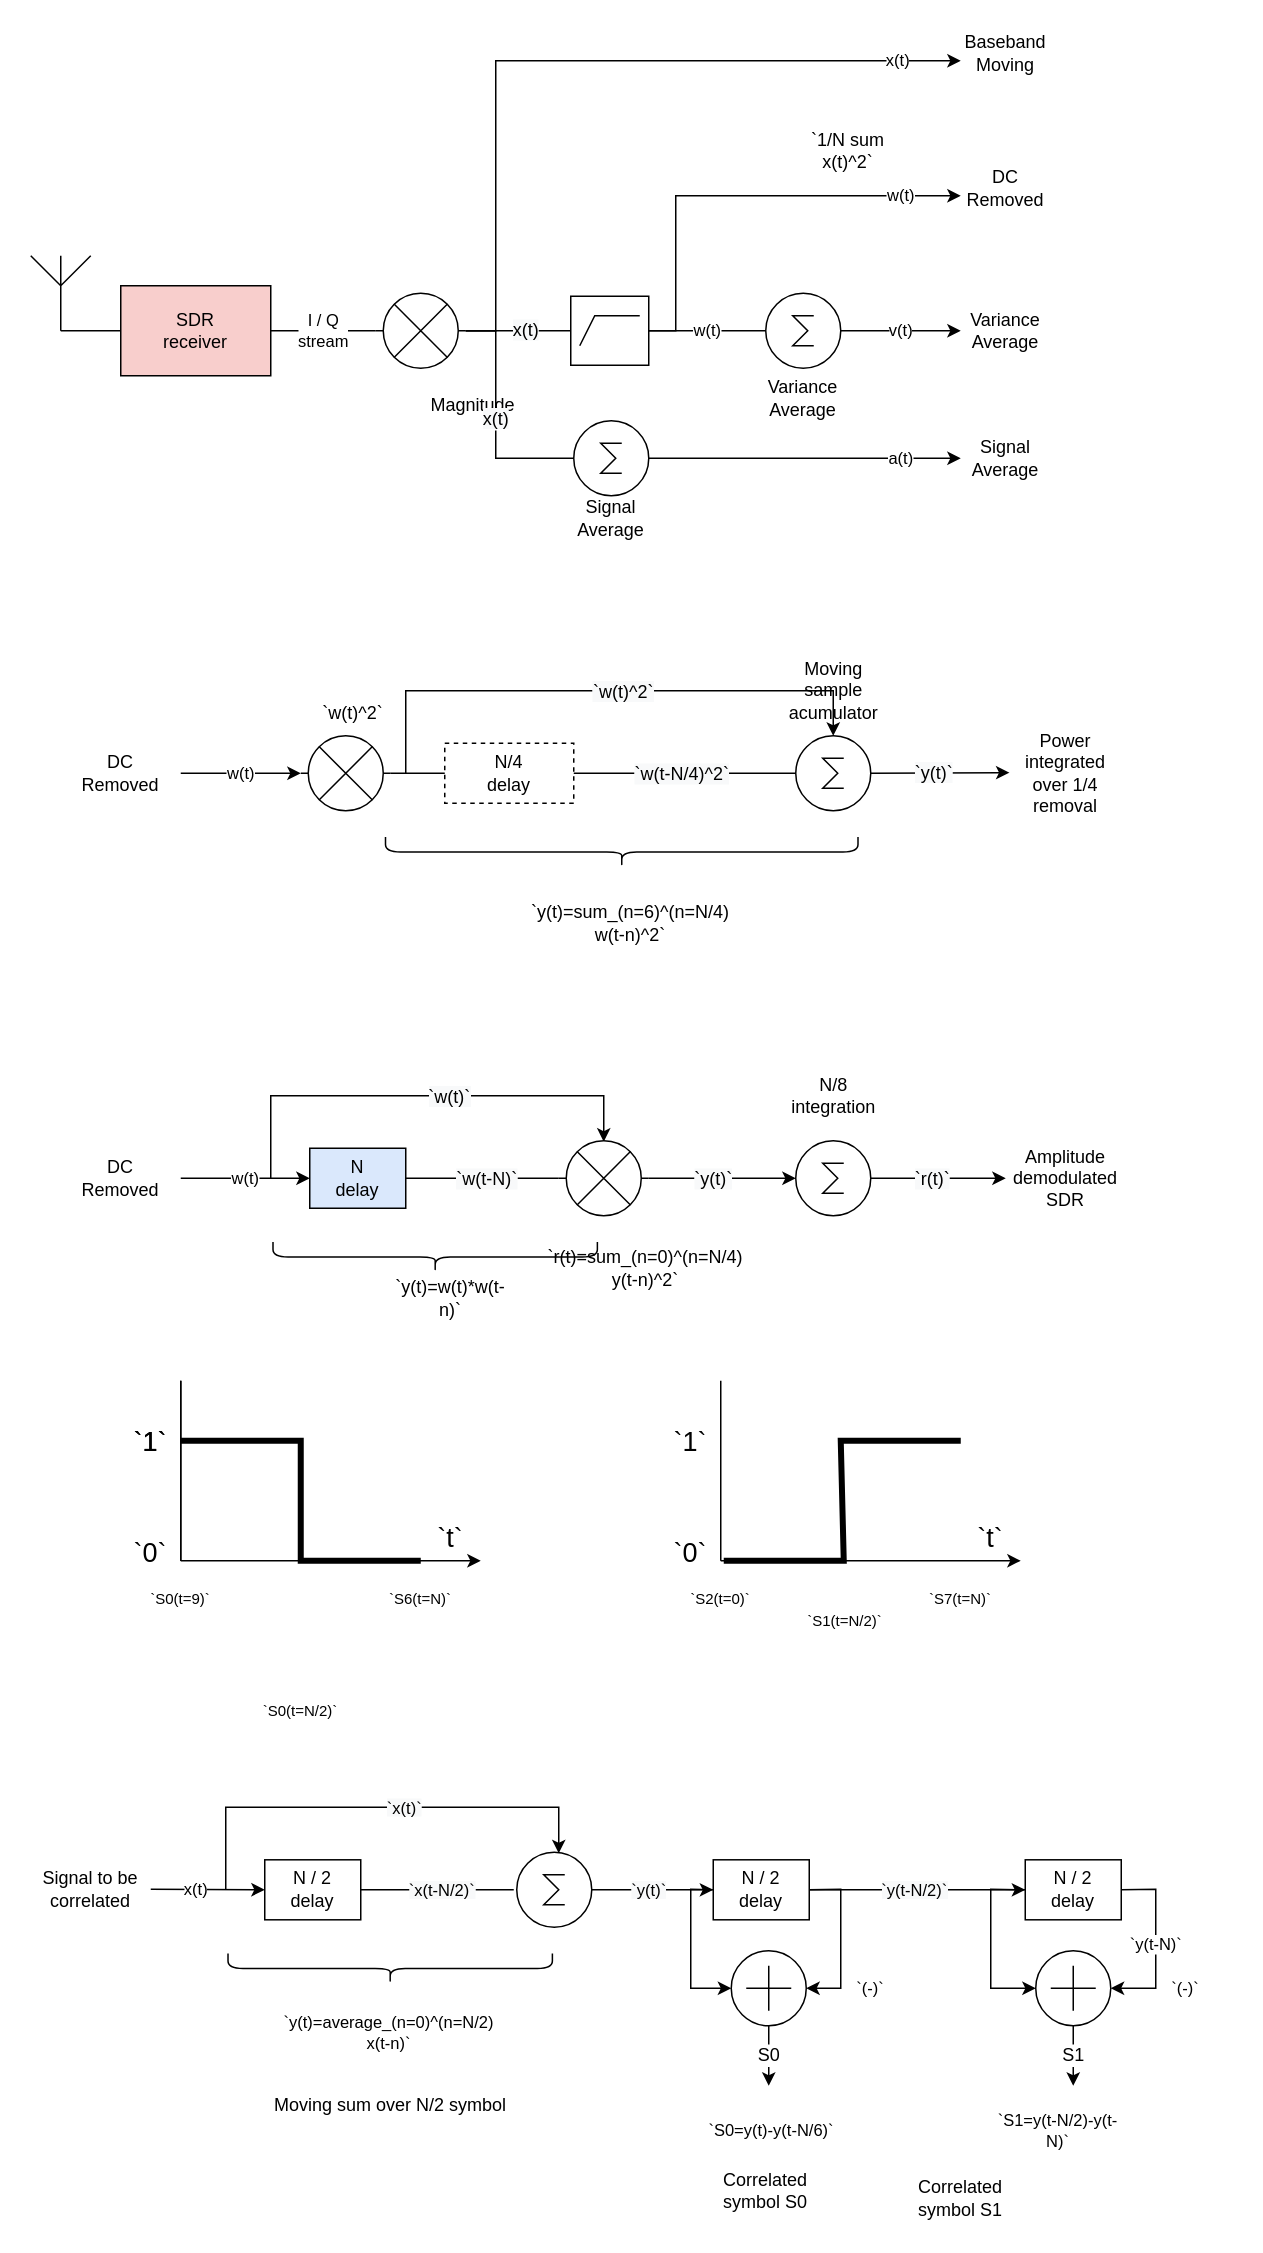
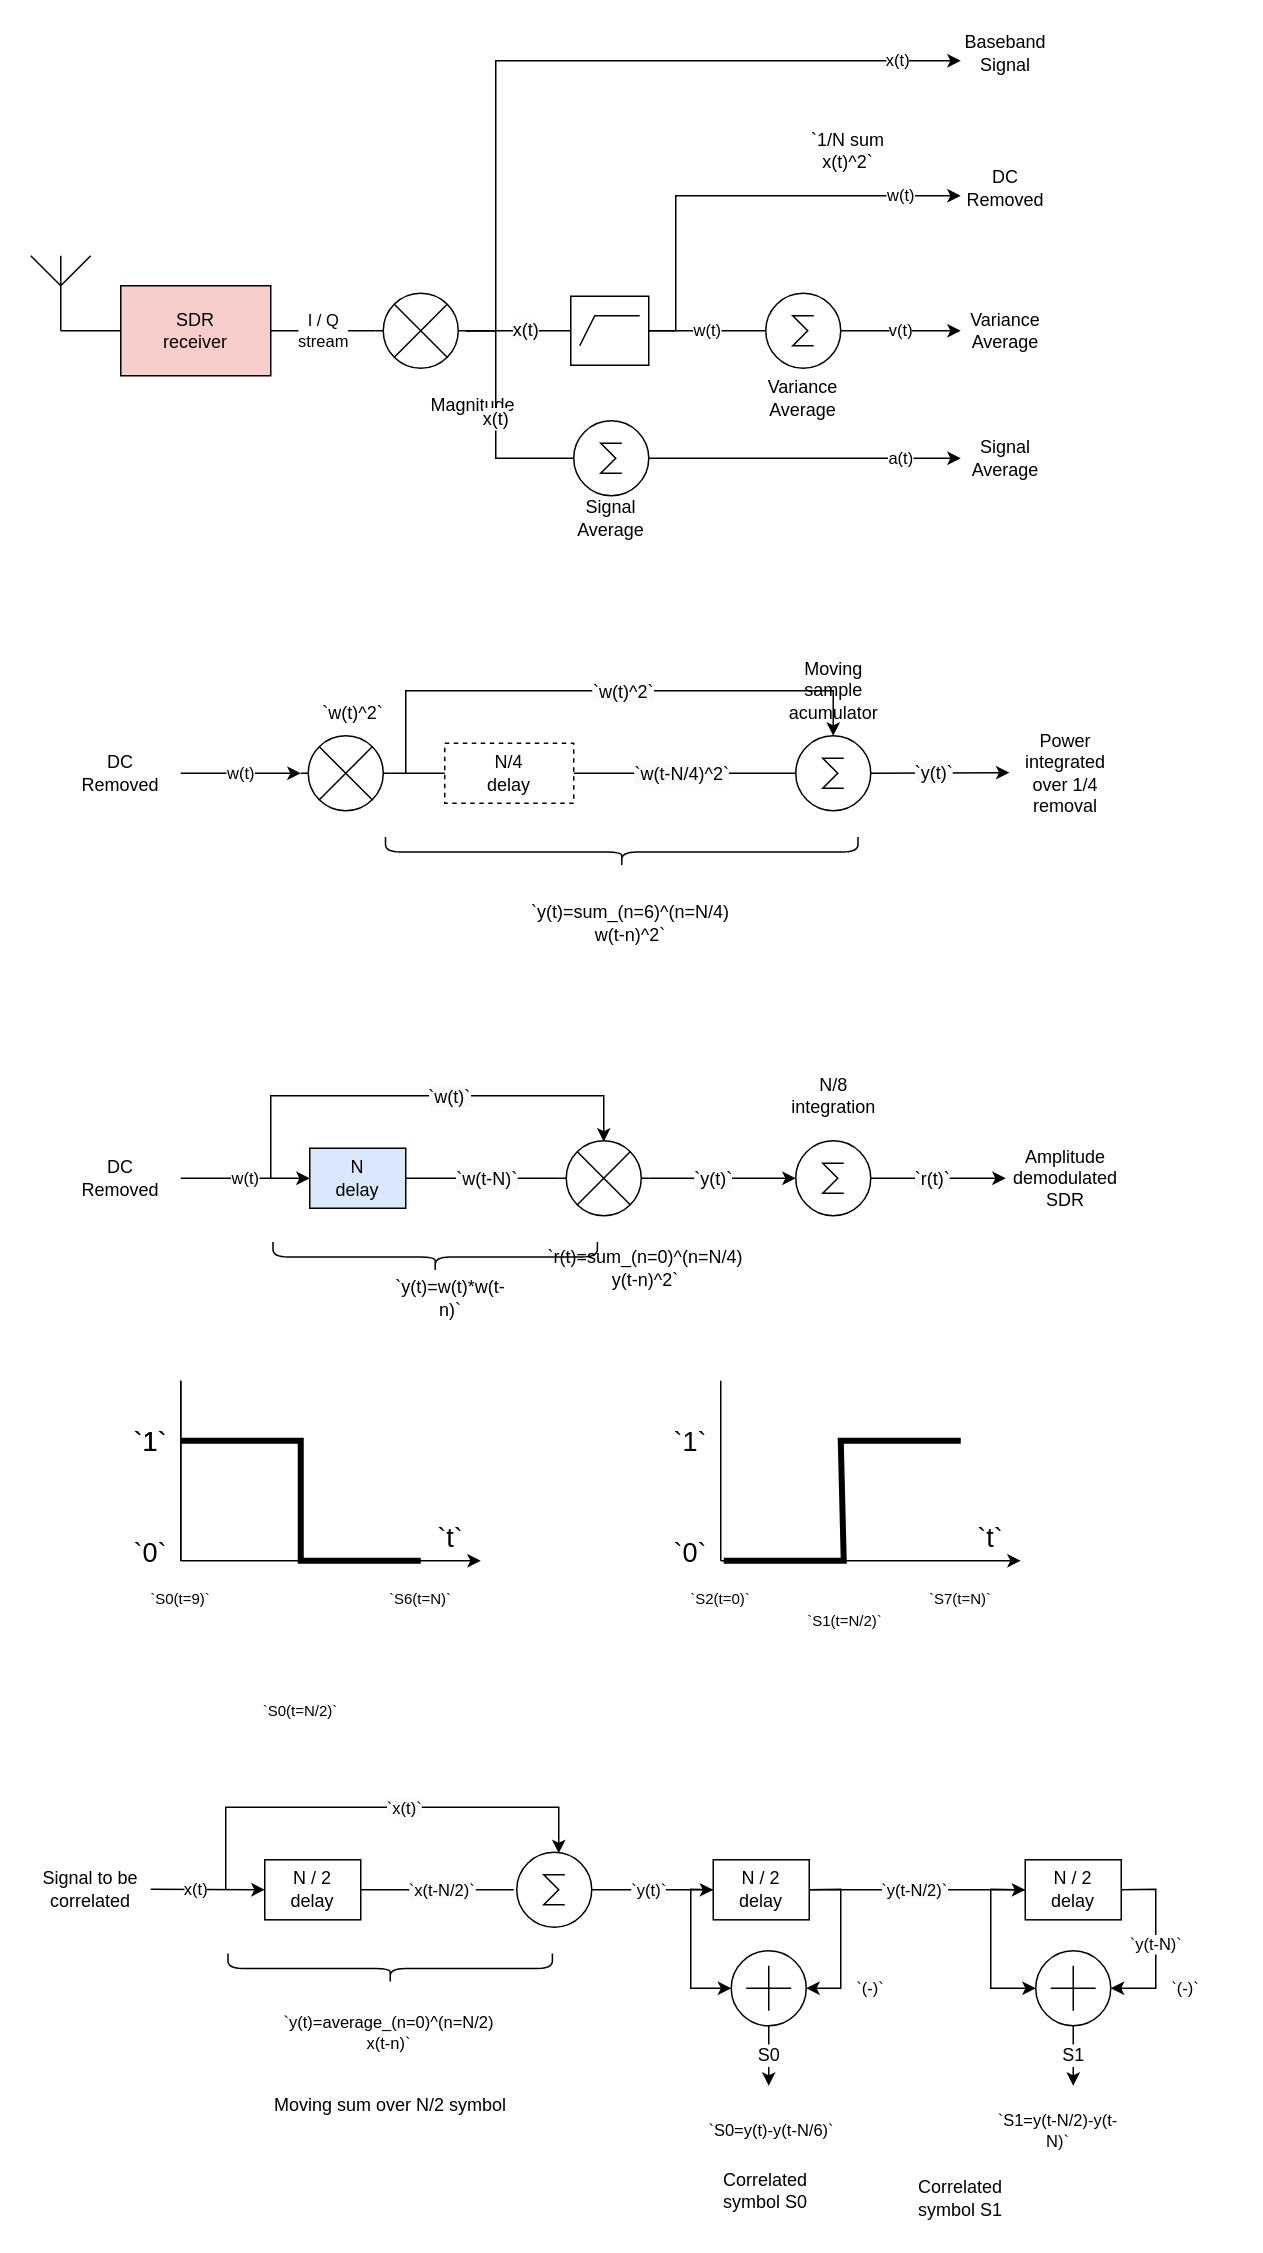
node "Baseband Moving": label "Baseband Moving" -> "Baseband Signal"
